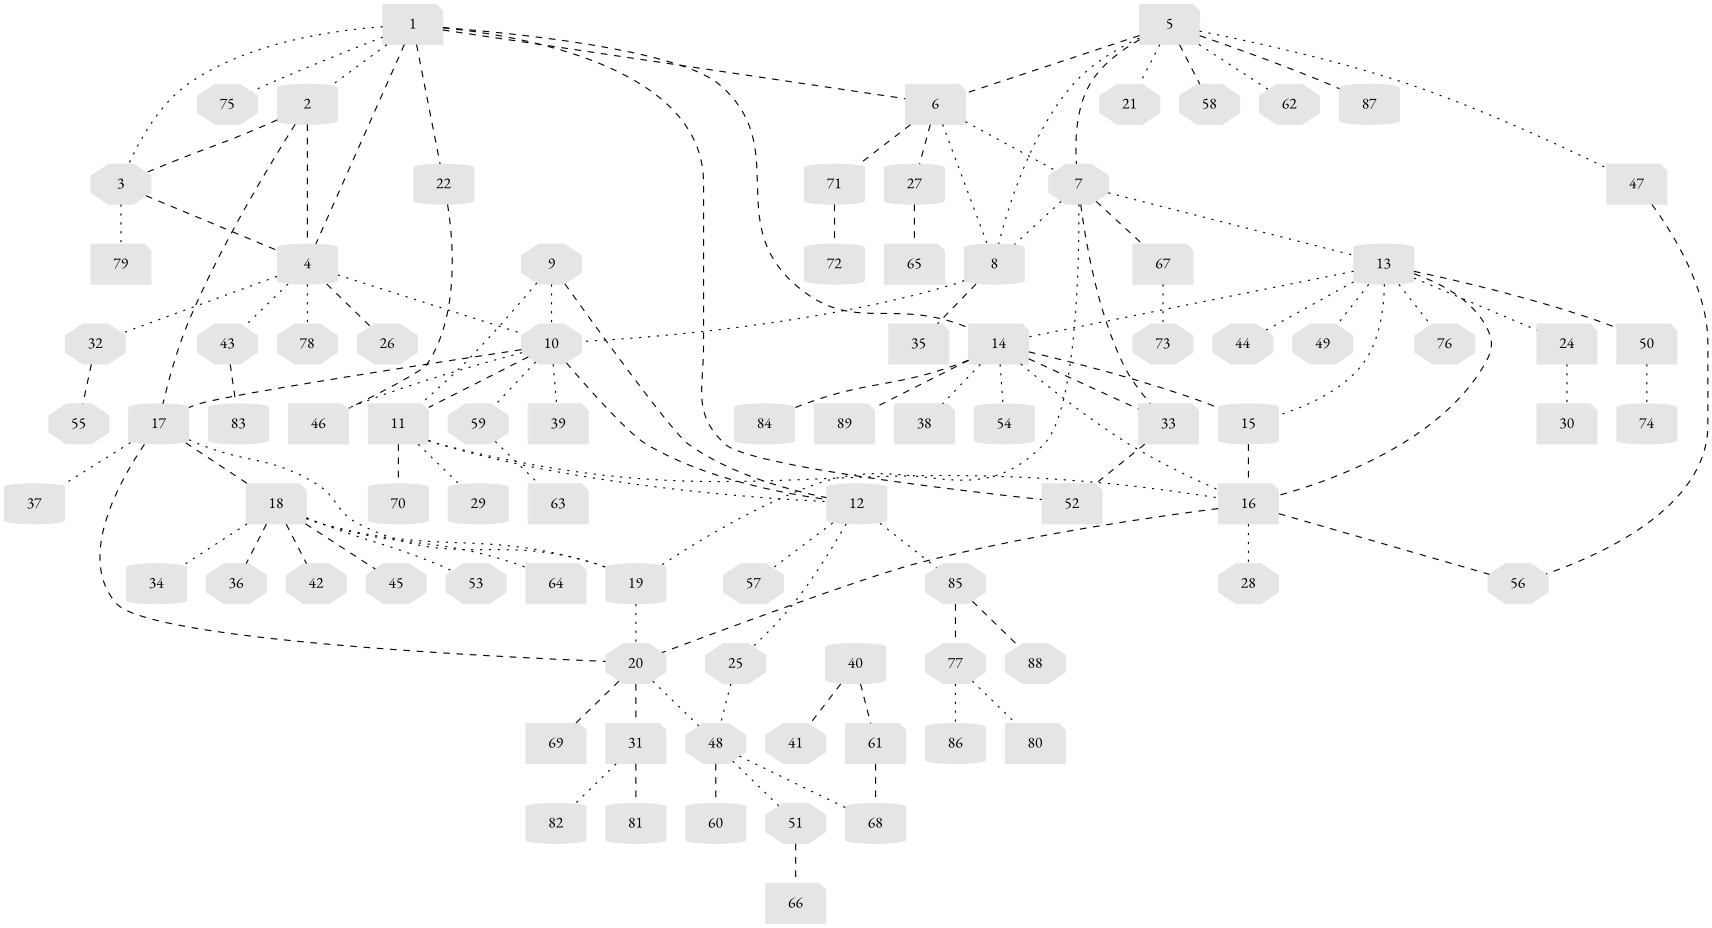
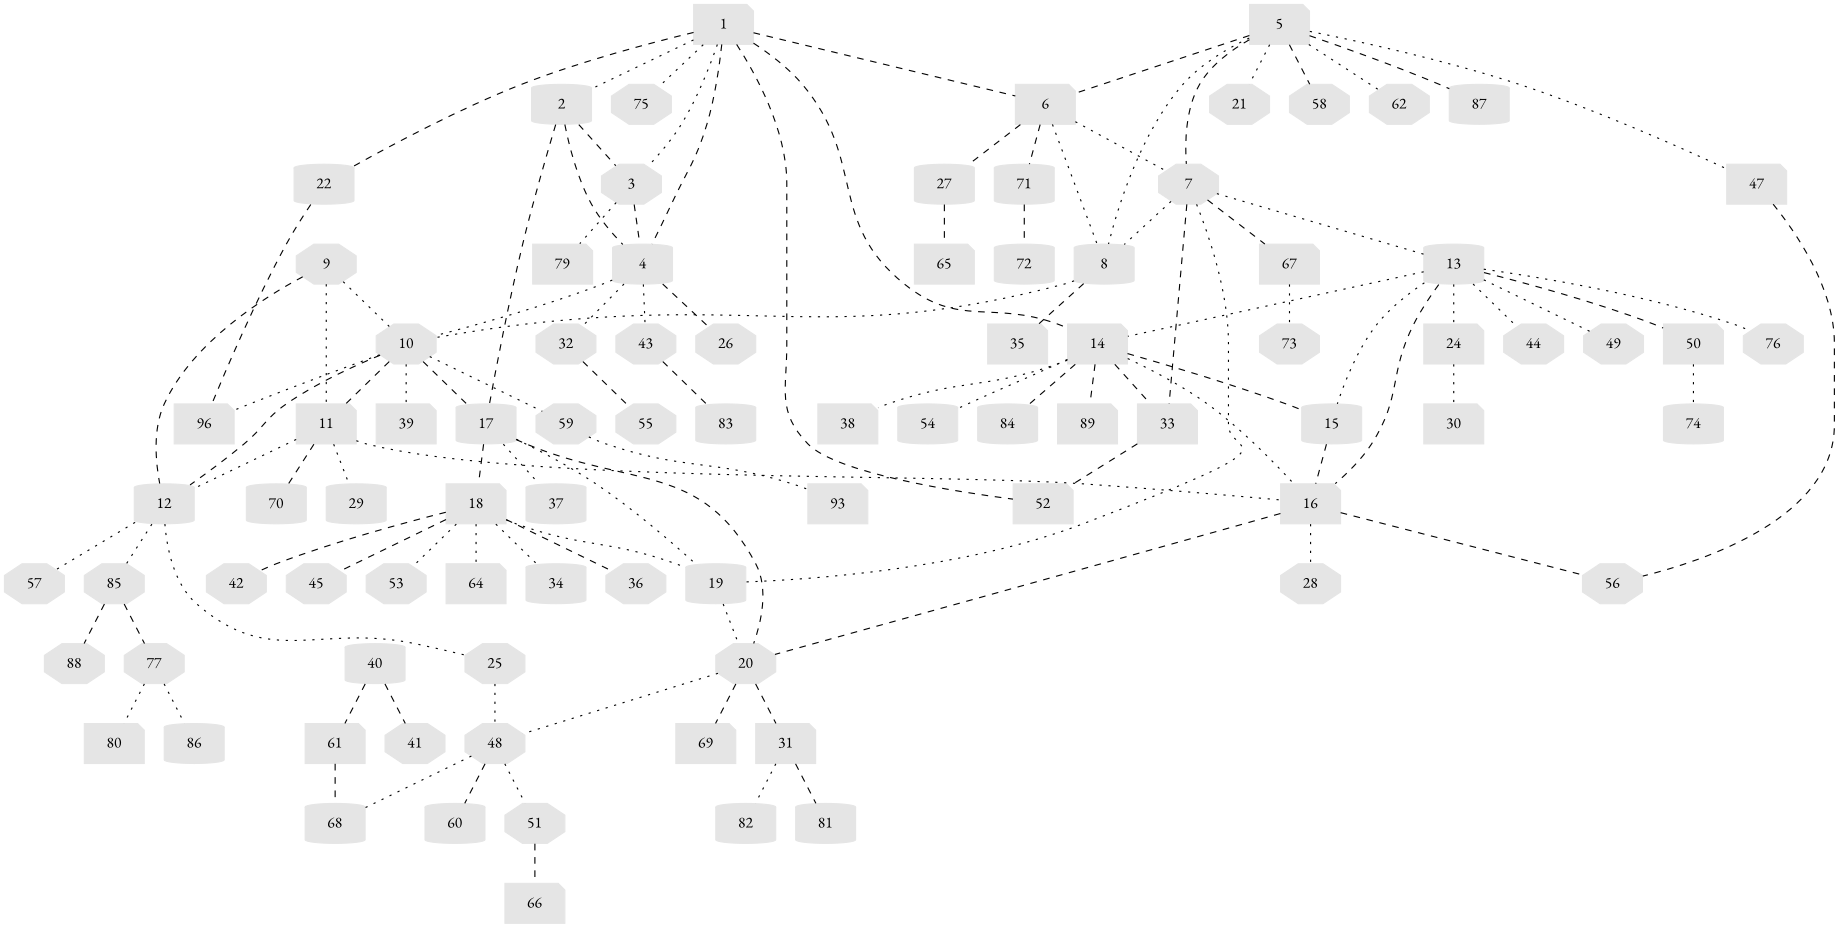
node "78": removed
node "46": label "46" -> "96"
node "63": label "63" -> "93"
